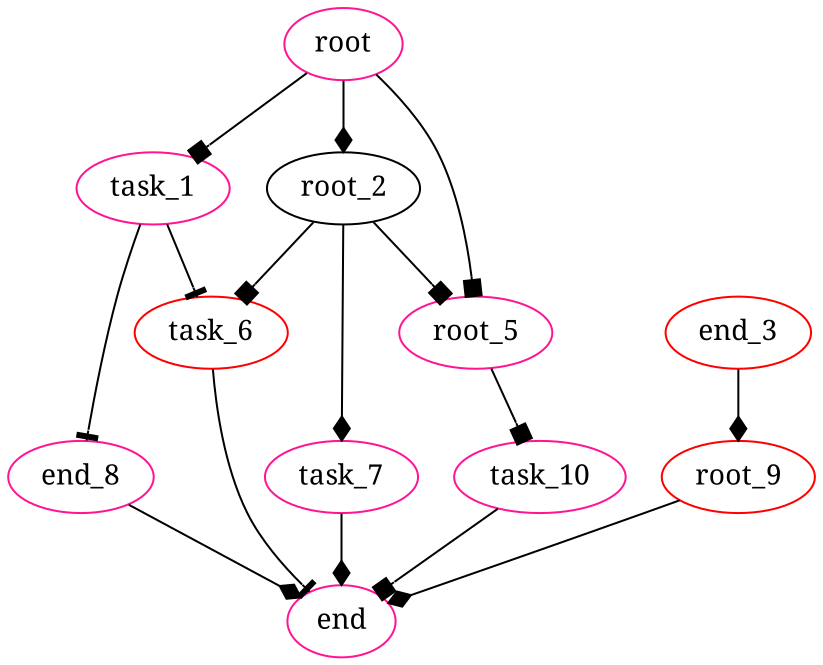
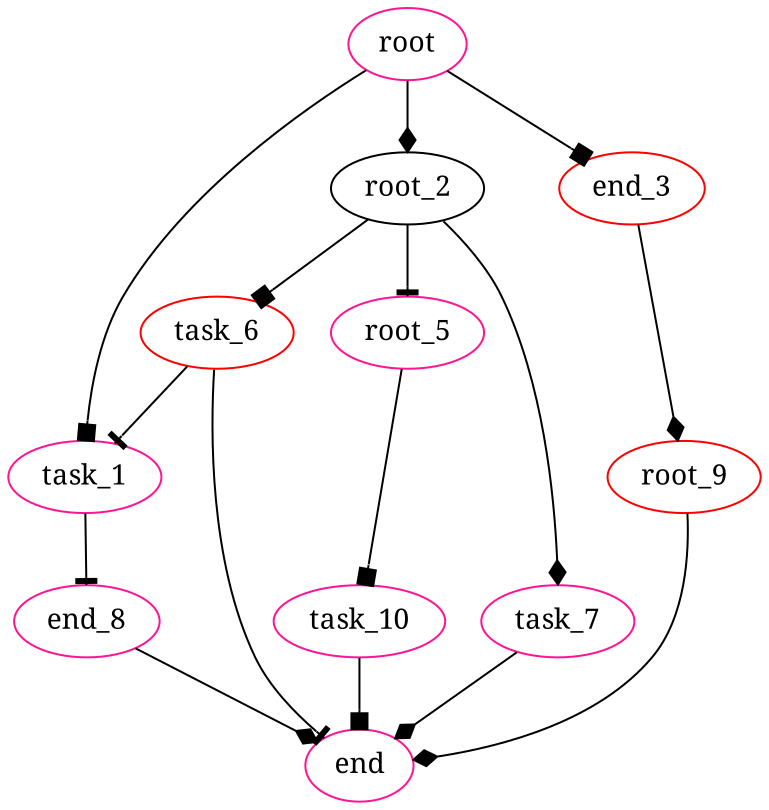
edge "root" -> "root_5": now "root" -> "end_3"
edge "root_2" -> "root_5": arrowhead box -> tee
edge "task_1" -> "task_6": reversed
